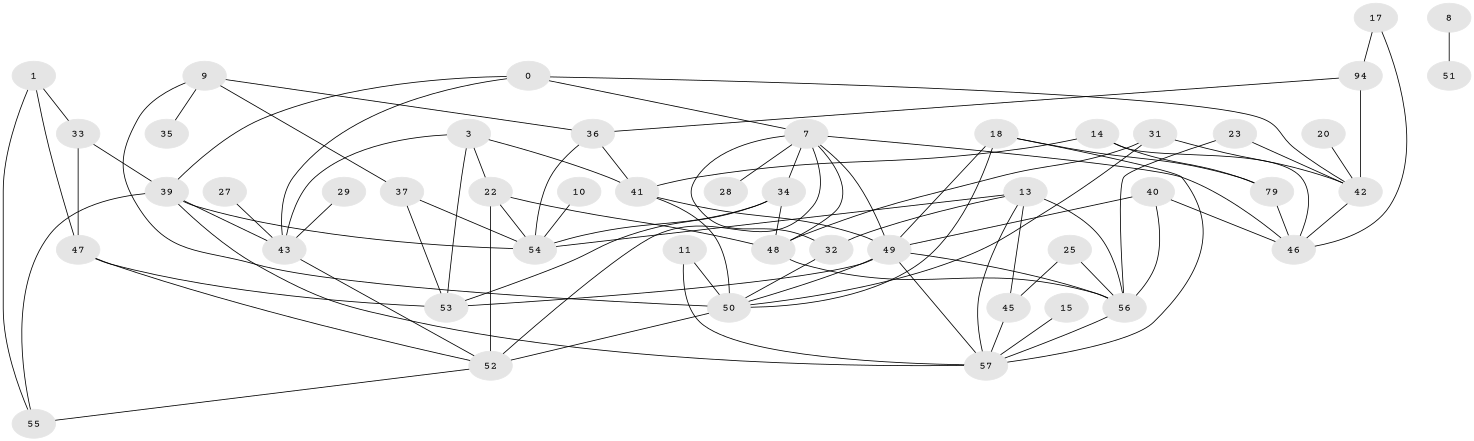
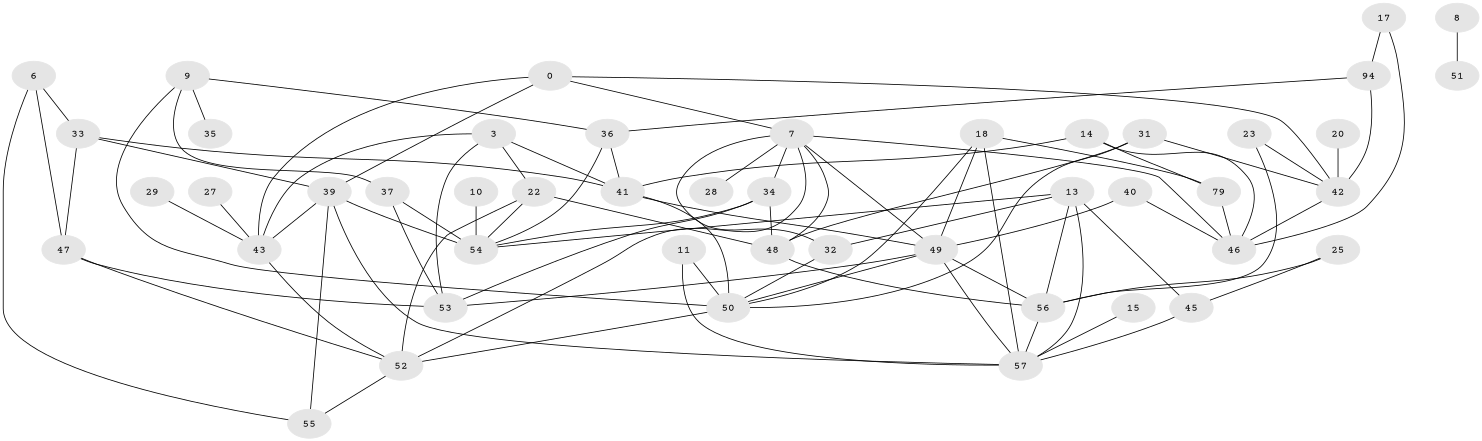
node "1": label "1" -> "6"
edge "33" -- "41": added
edge "40" -- "56": removed
